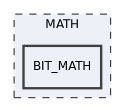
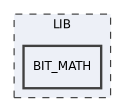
cluster "MATH": label "MATH" -> "LIB"
